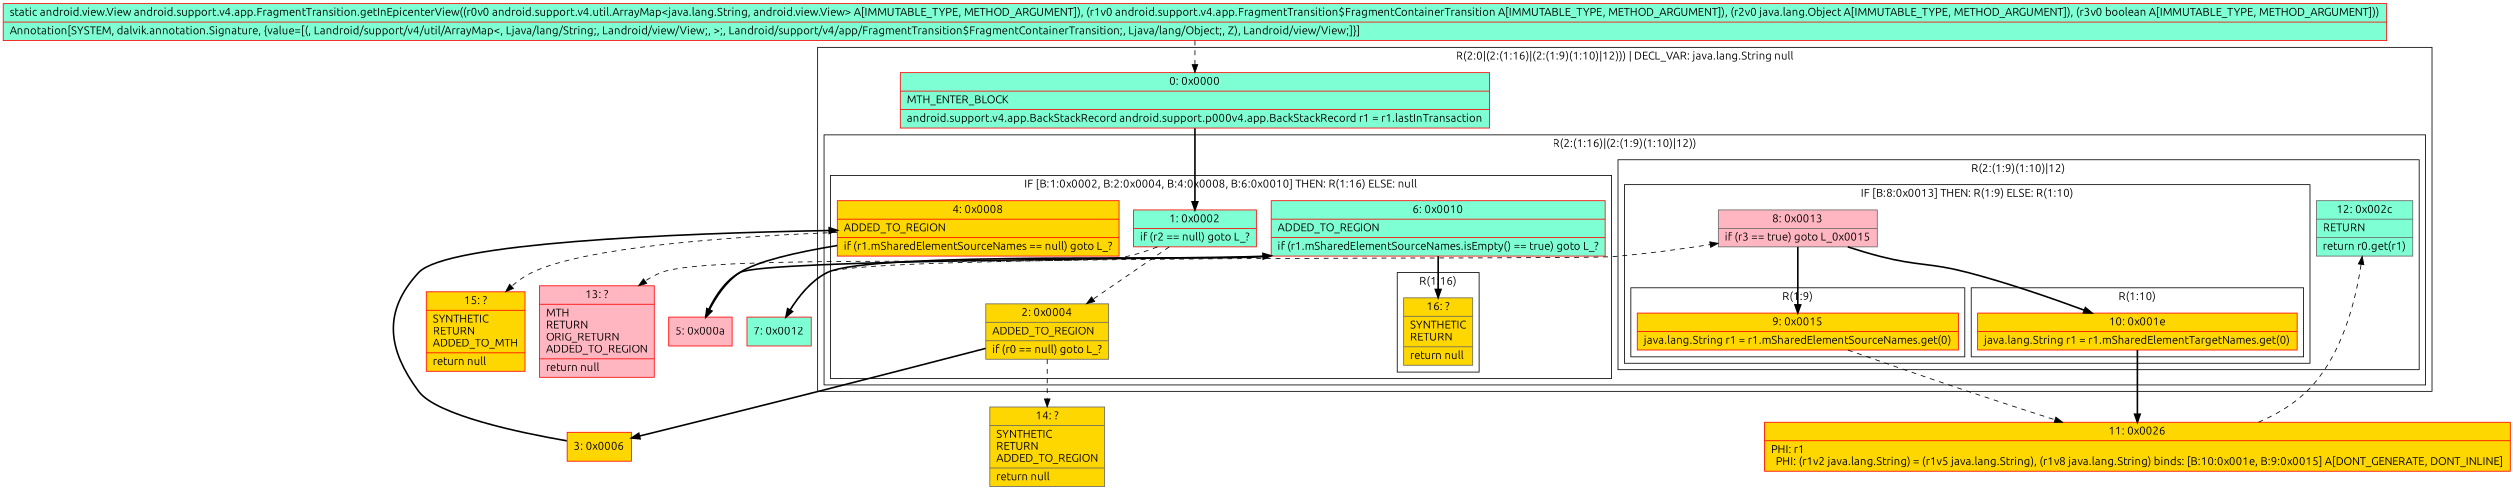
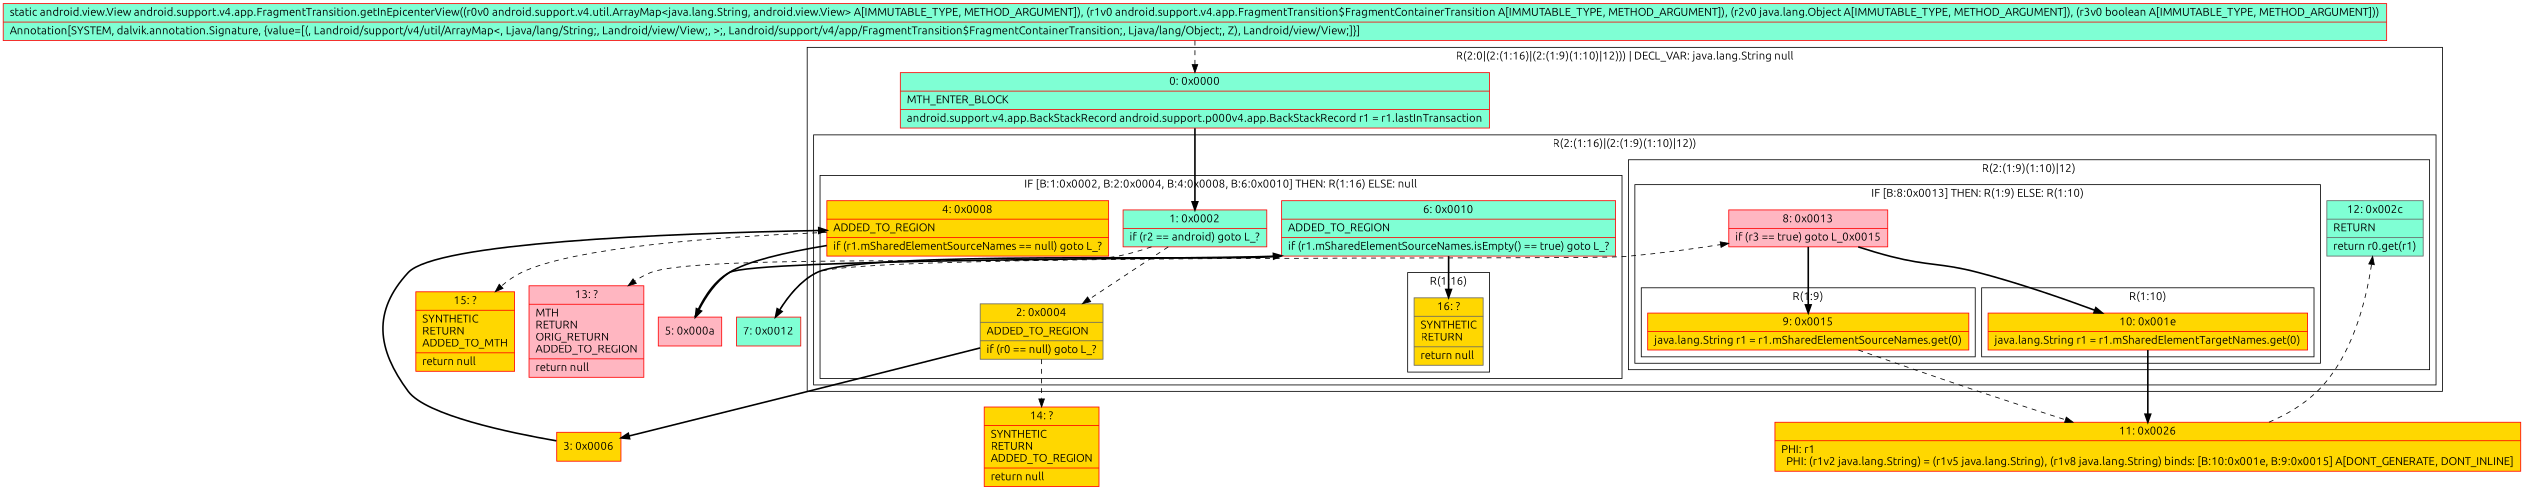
node "8: 0x0013": color gray40 -> red
node "1: 0x0002": text "if (r2 == null) goto L_?" -> "if (r2 == android) goto L_?"
node "14: ?": color gray40 -> red
